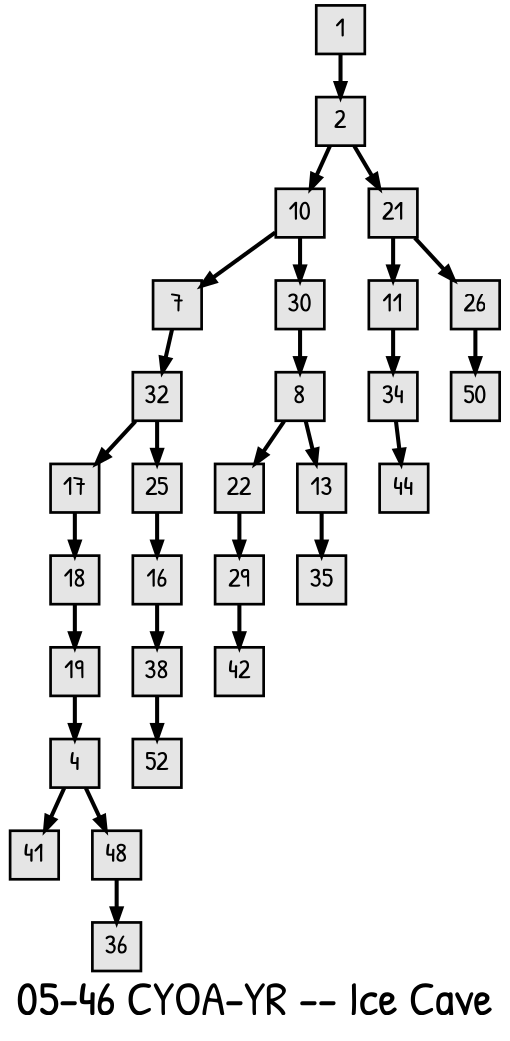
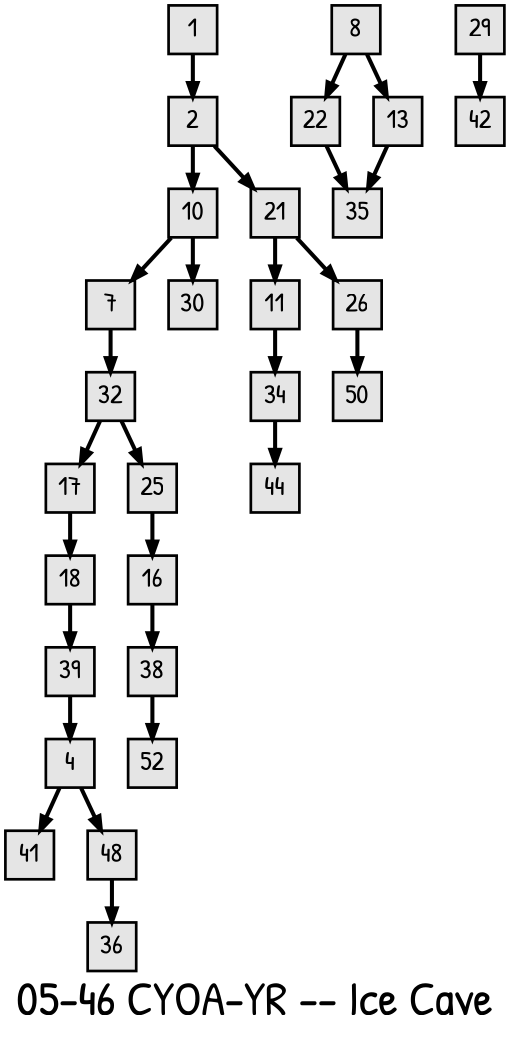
edge "30" -> "8": removed
edge "22" -> "29": now "22" -> "35"
node "19": label "19" -> "39"
